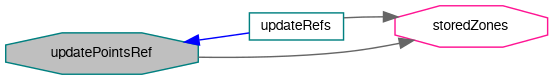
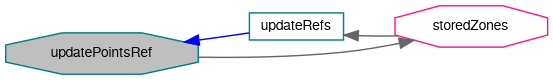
edge "updateRefs" -> "storedZones": reversed
